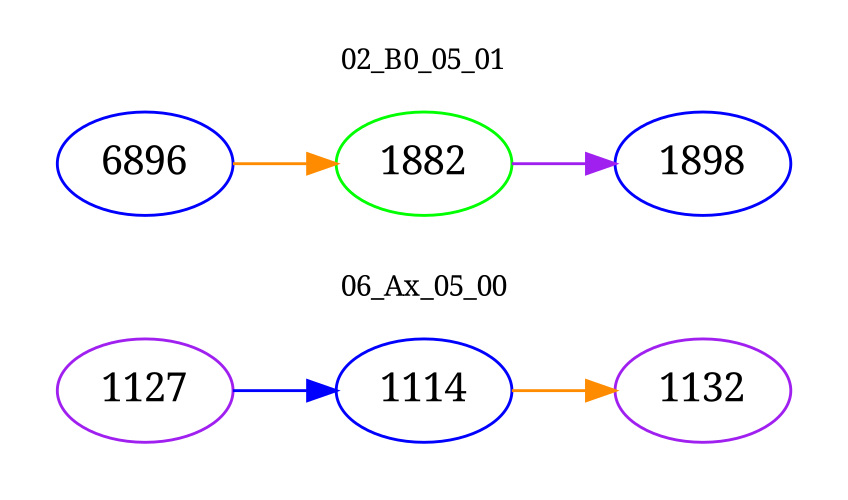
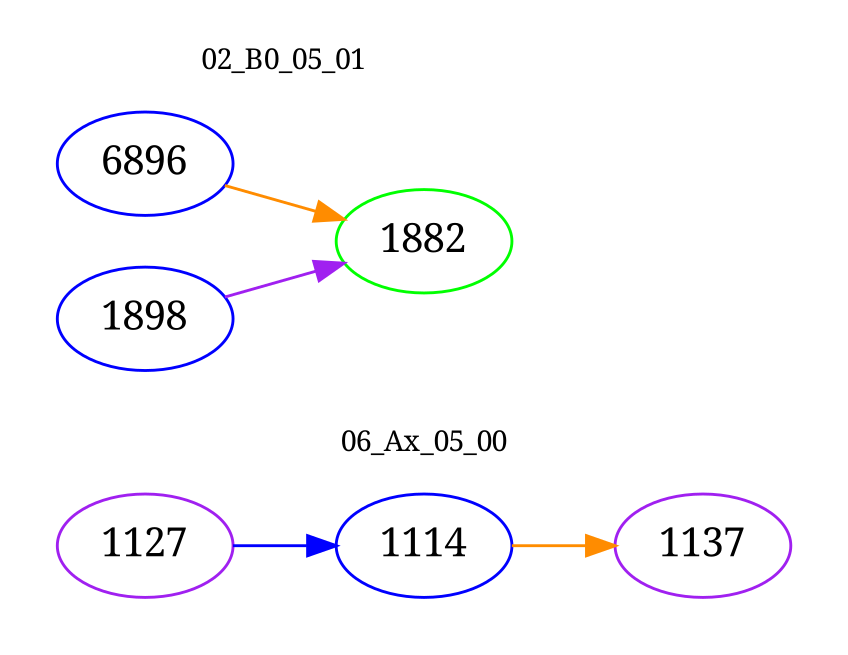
edge "1882" -> "1898": reversed
node "1132": label "1132" -> "1137"
